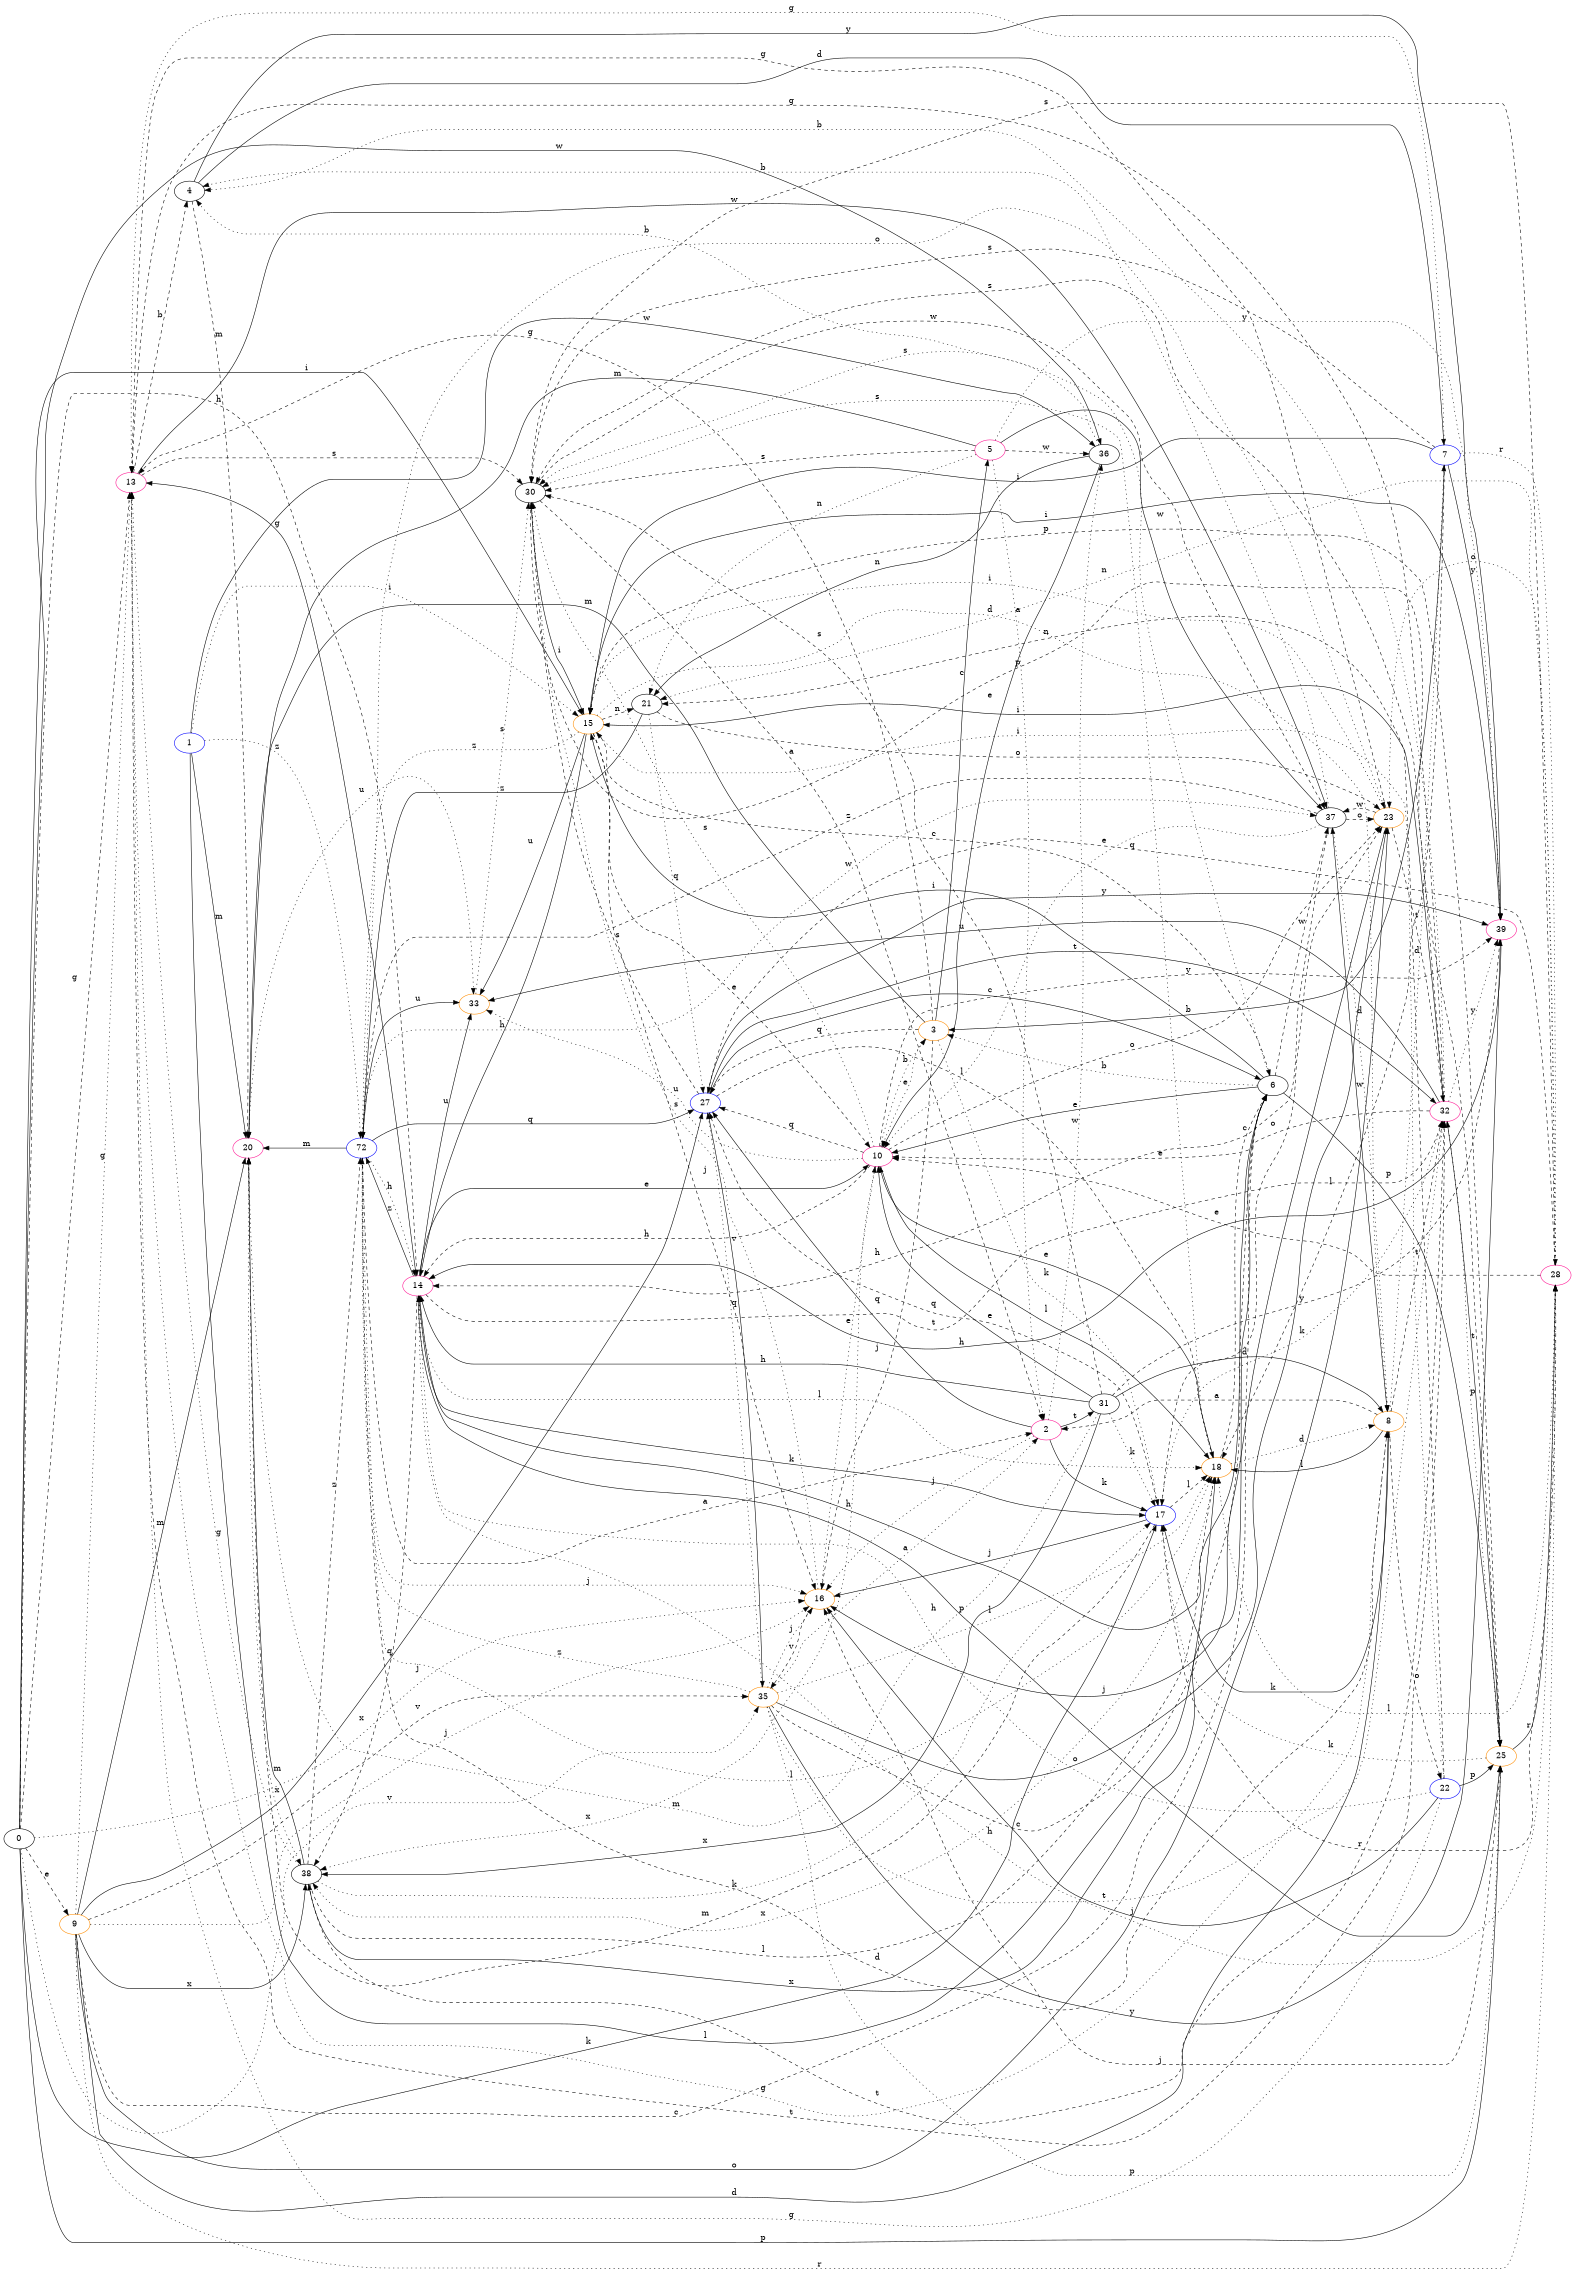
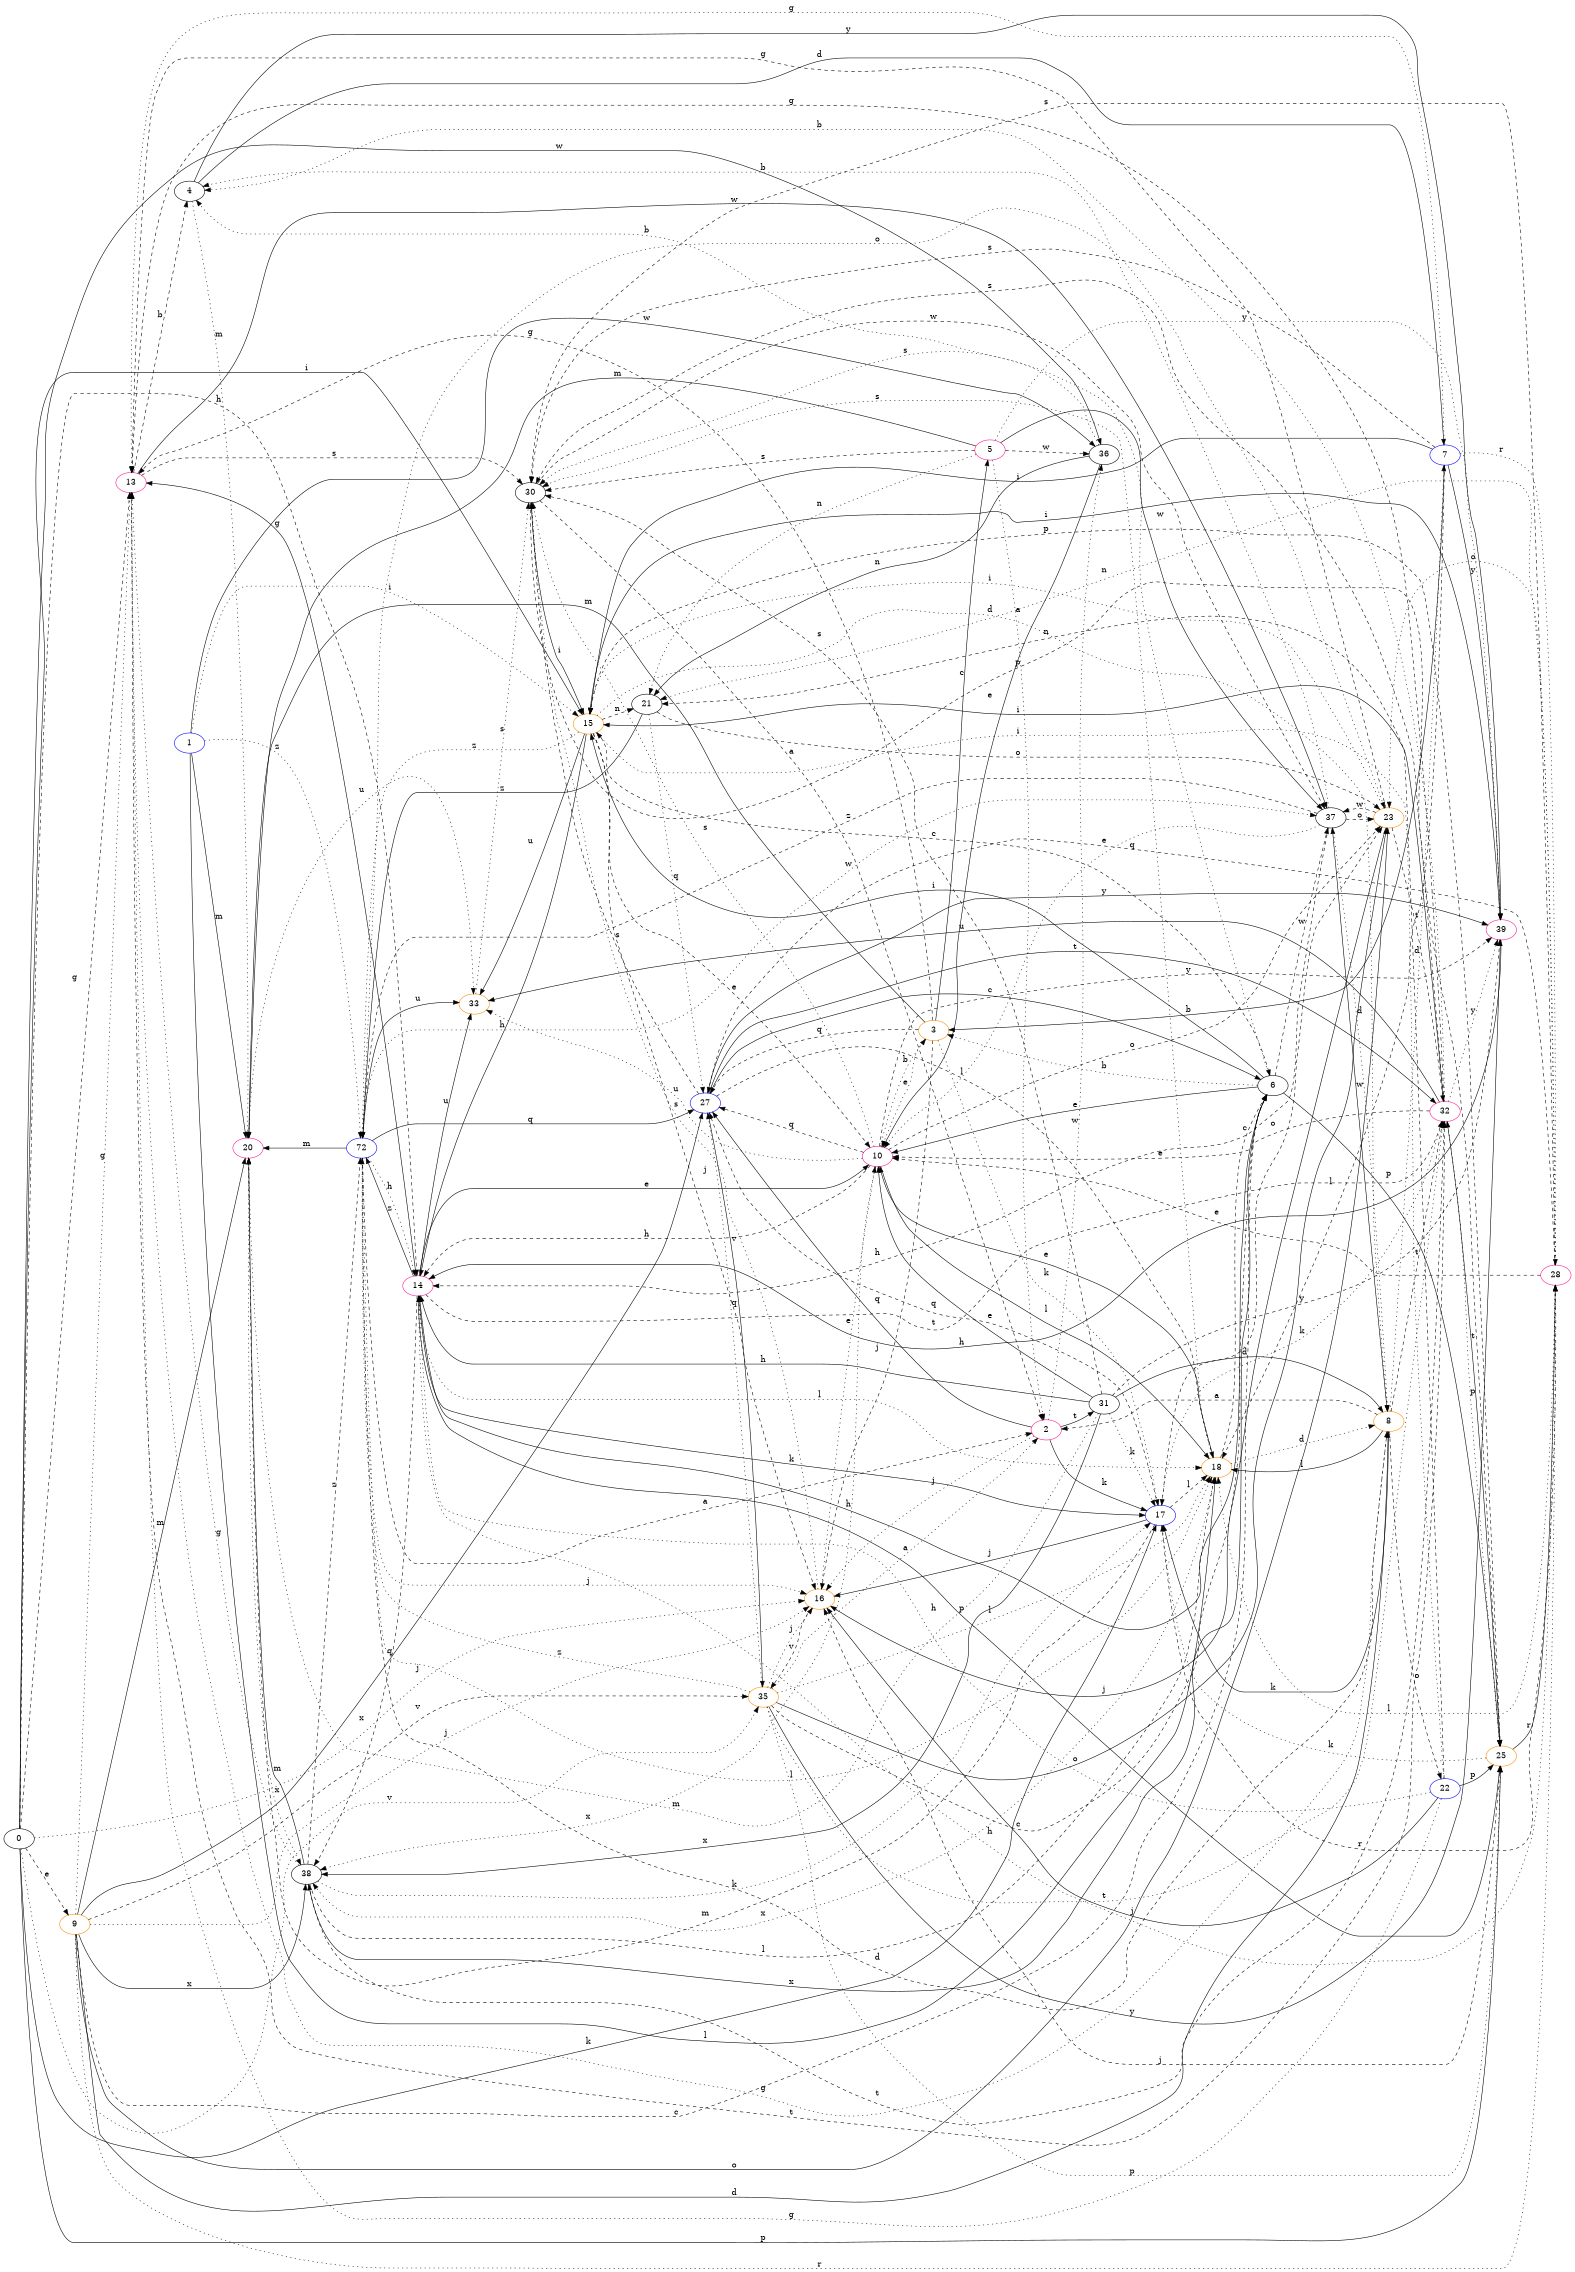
edge "4" -> "20": style dashed -> dotted
